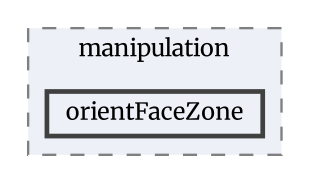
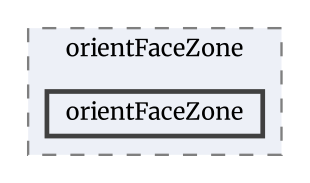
cluster "manipulation": label "manipulation" -> "orientFaceZone"
